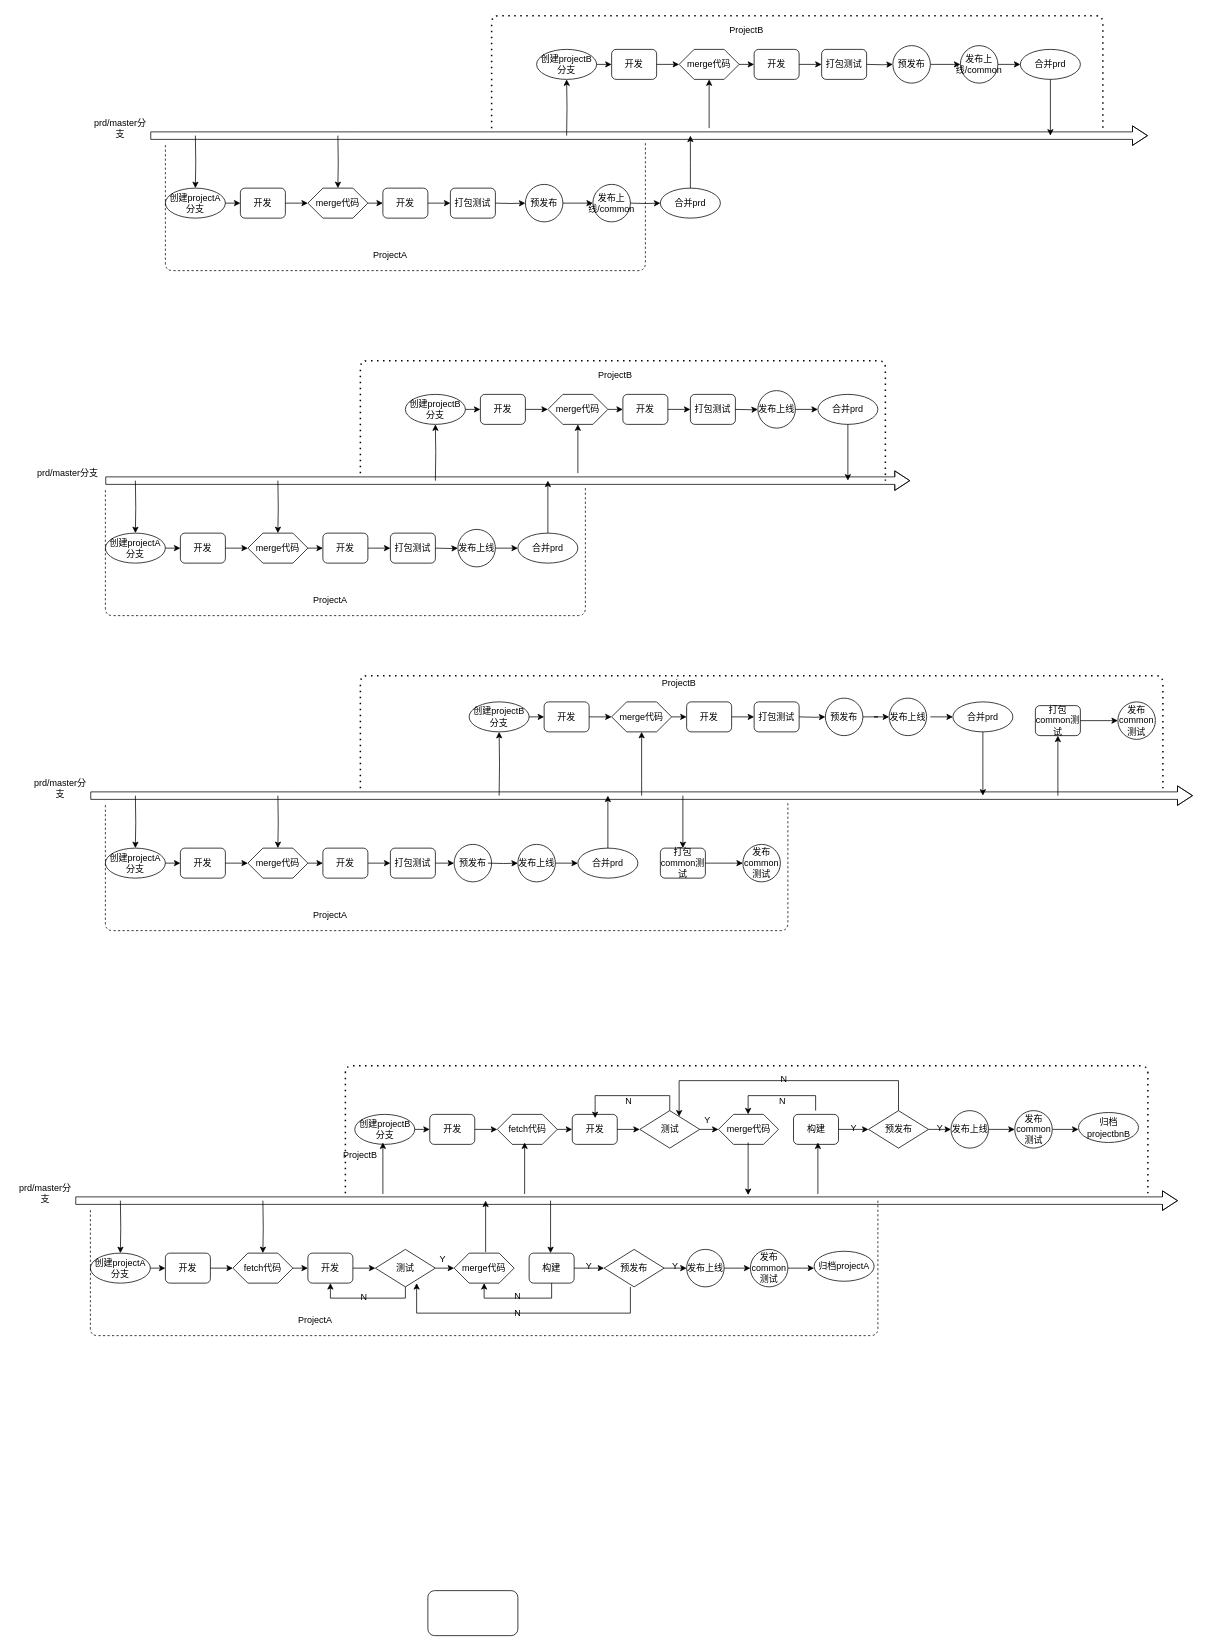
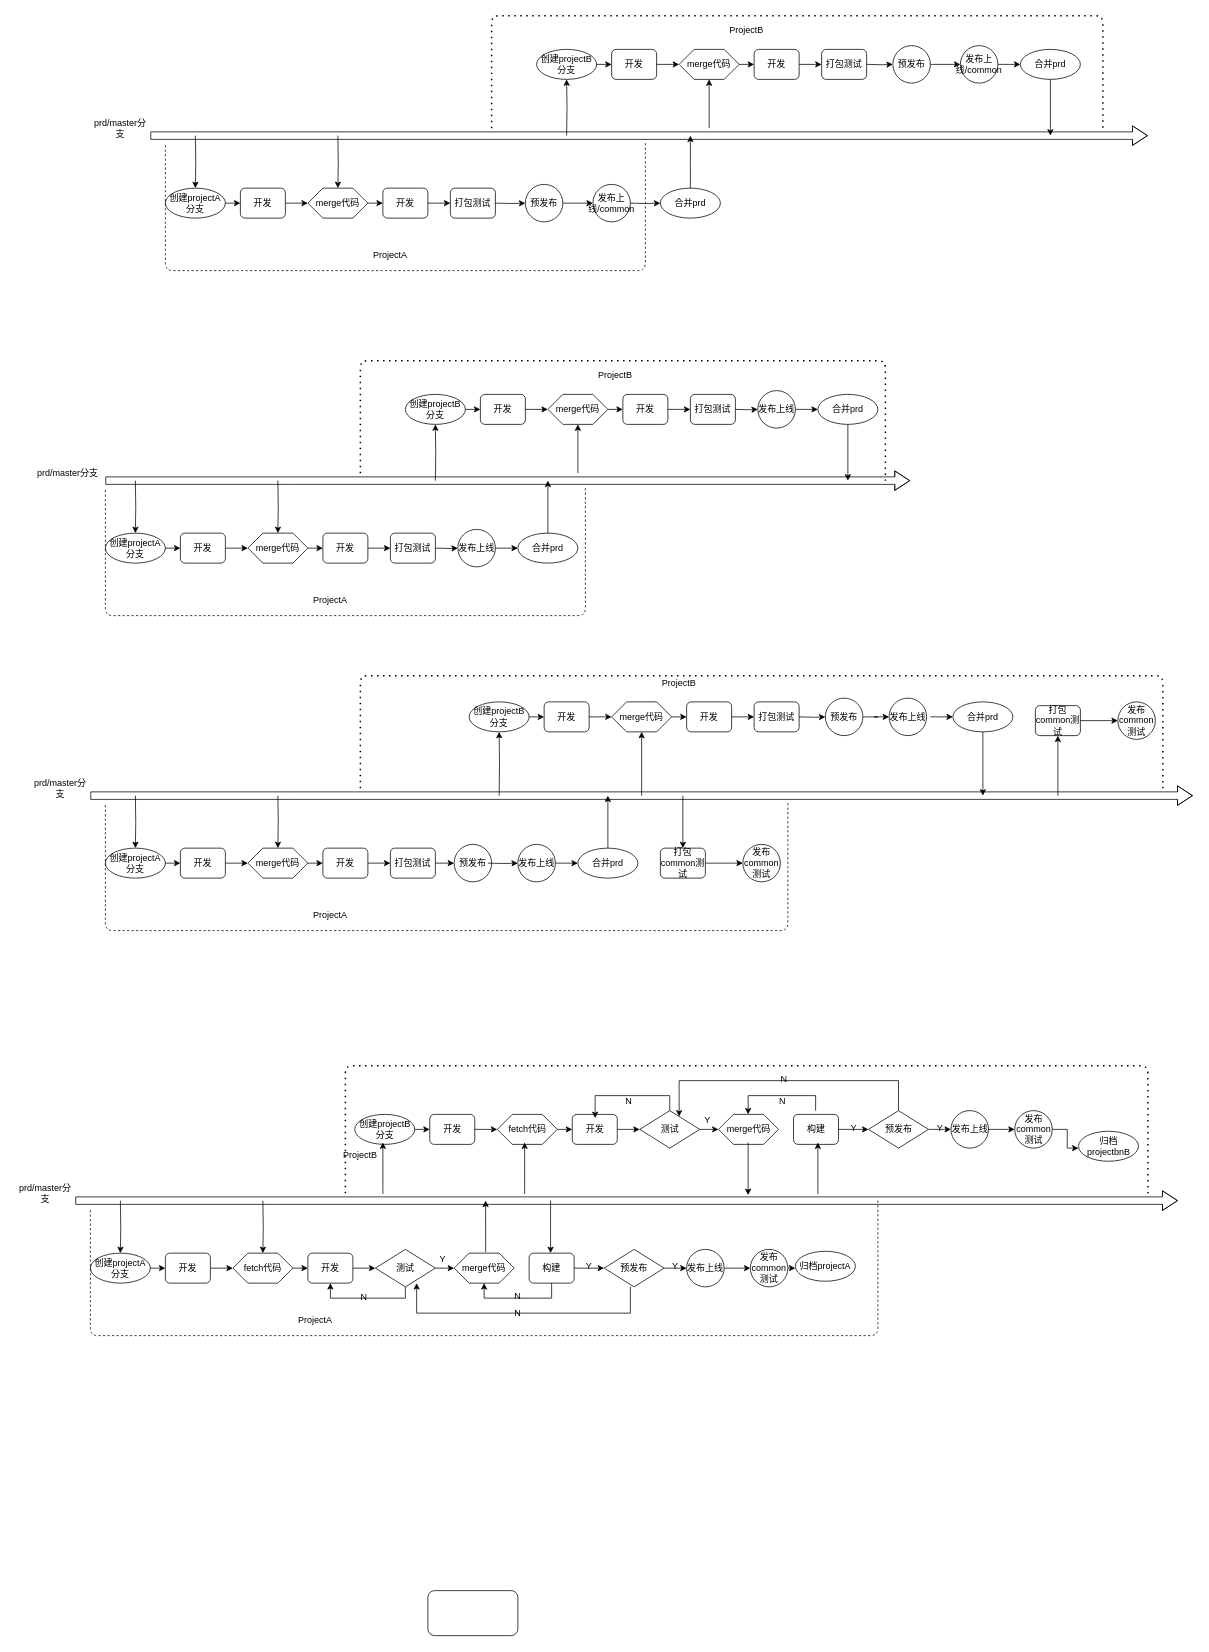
node "归档projectbnB": moved (1109, 1127) -> (1109, 1146)
node "归档projectA": moved (844, 1266) -> (825, 1266)
